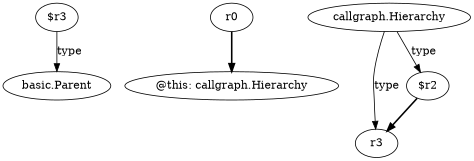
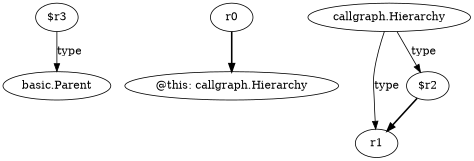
node "r3": label "r3" -> "r1"
